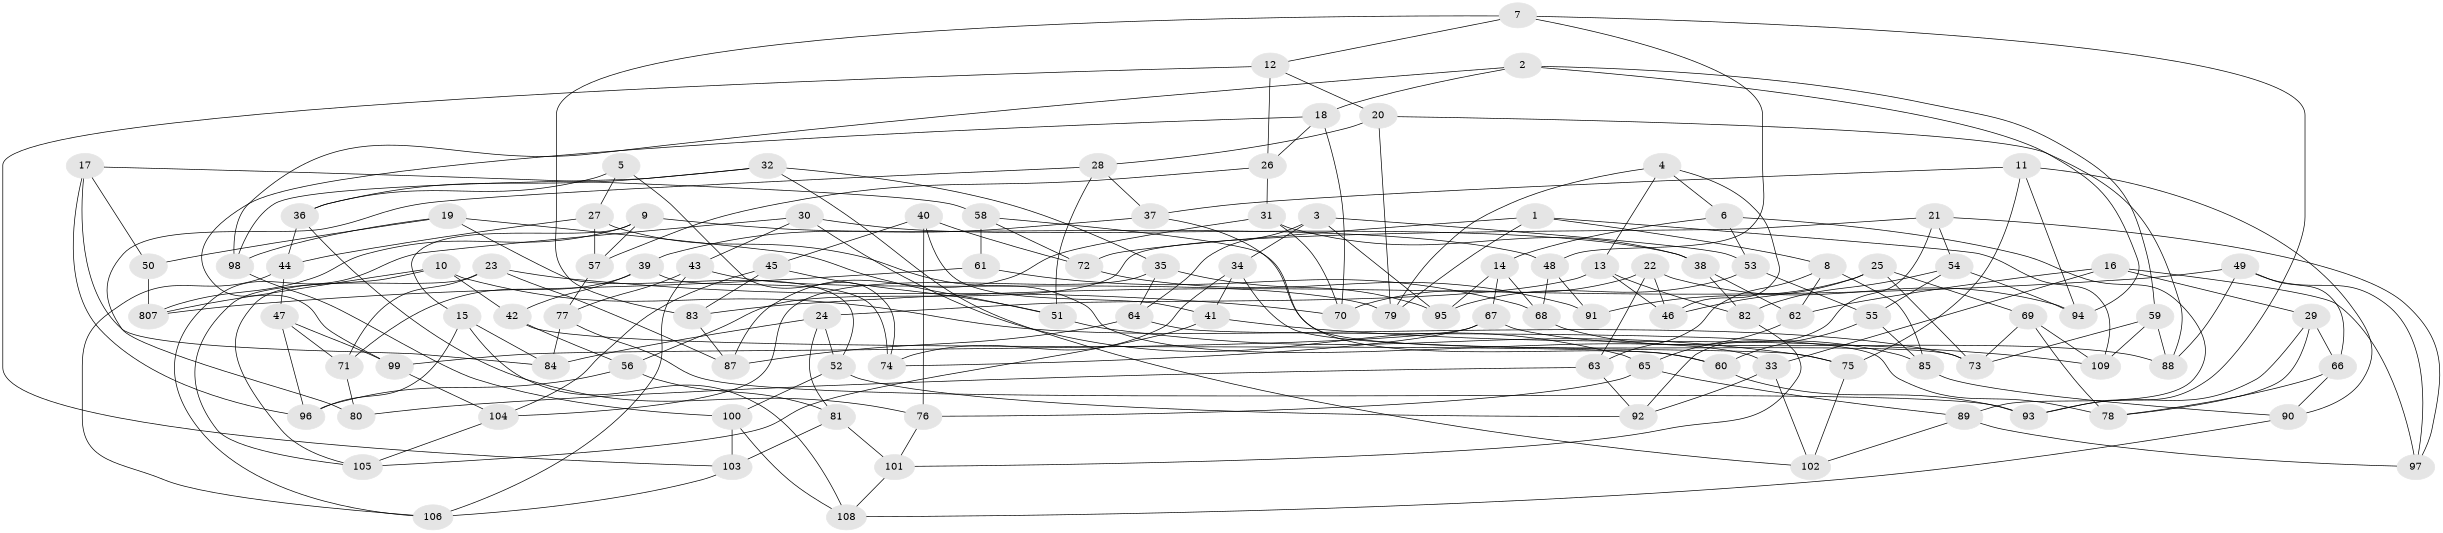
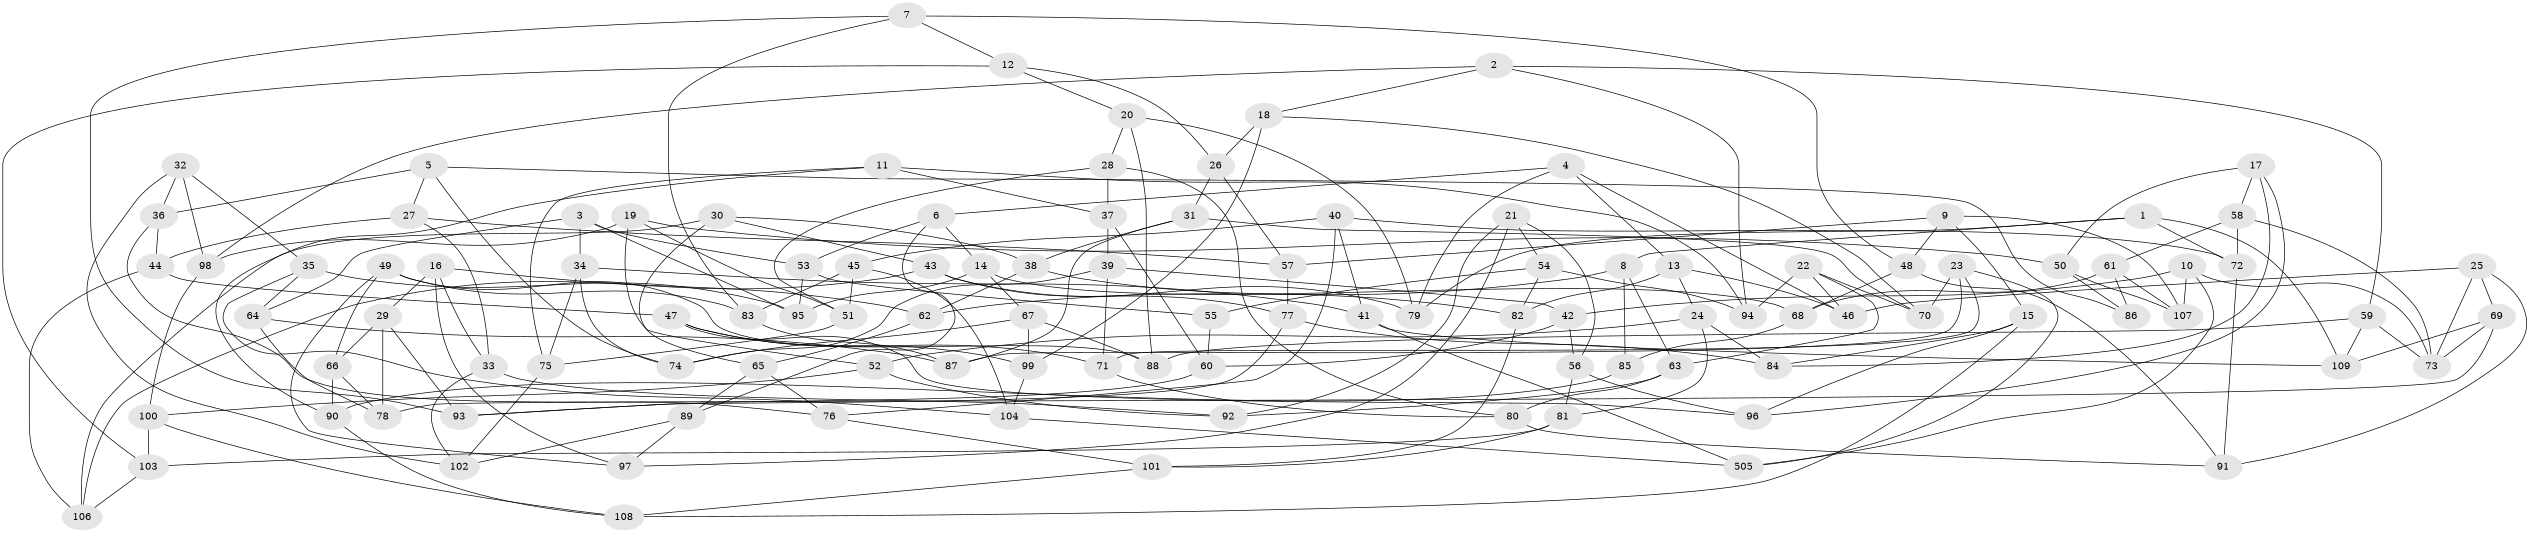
node "807": label "807" -> "107"
node "86": added
edge "55" -- "85": removed
edge "80" -- "91": added
node "105": label "105" -> "505"
